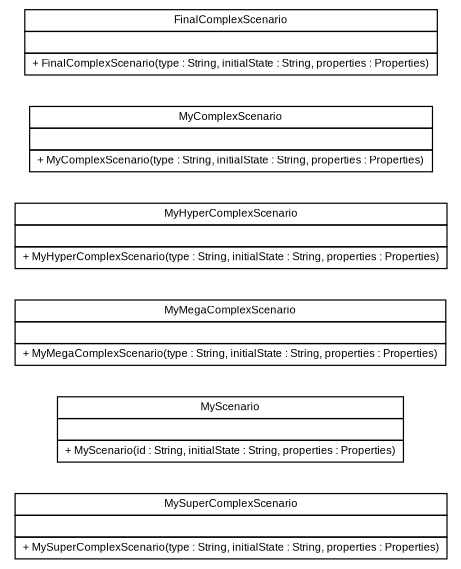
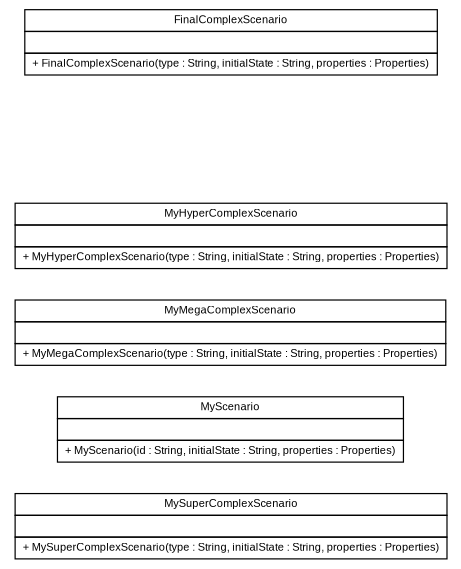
node "MyComplexScenario": removed
